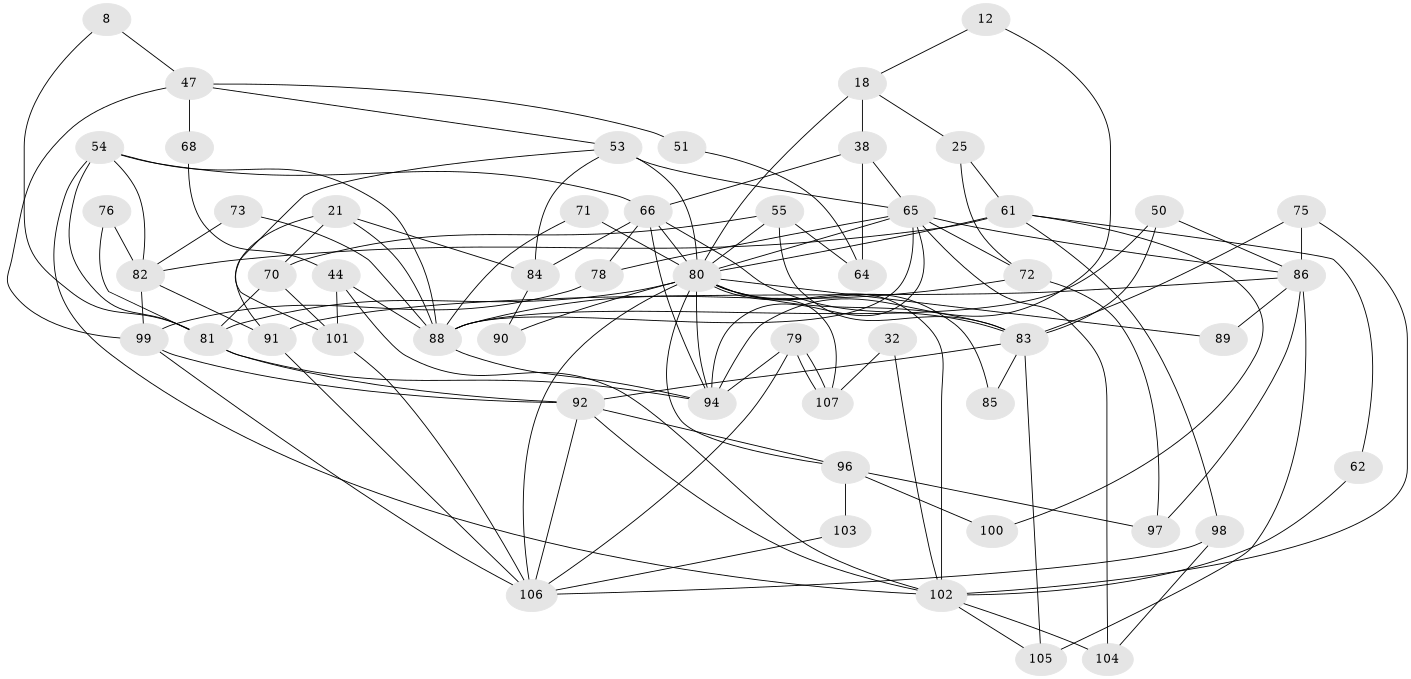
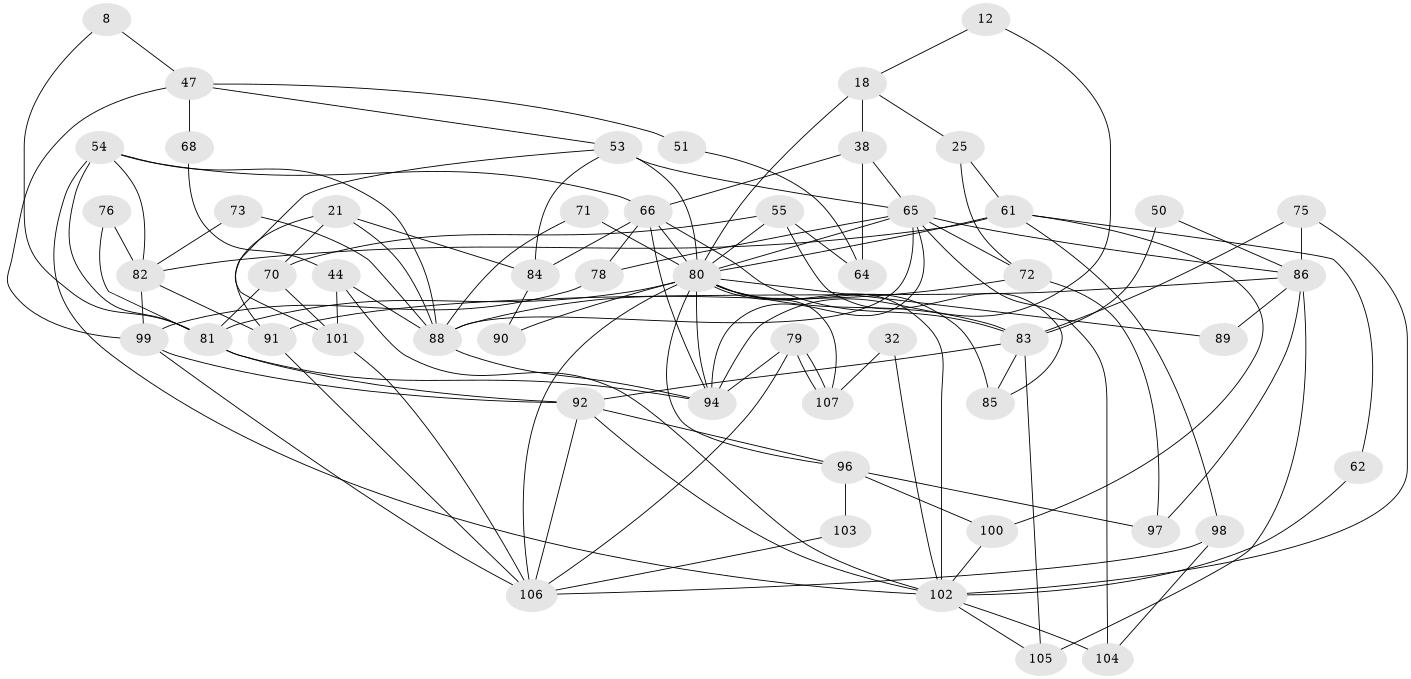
edge "50" -- "88": removed
edge "55" -- "83": now "55" -- "85"
edge "100" -- "102": added
